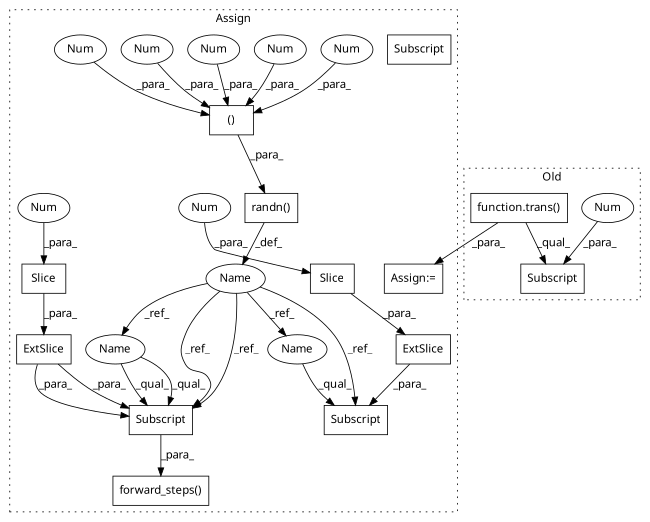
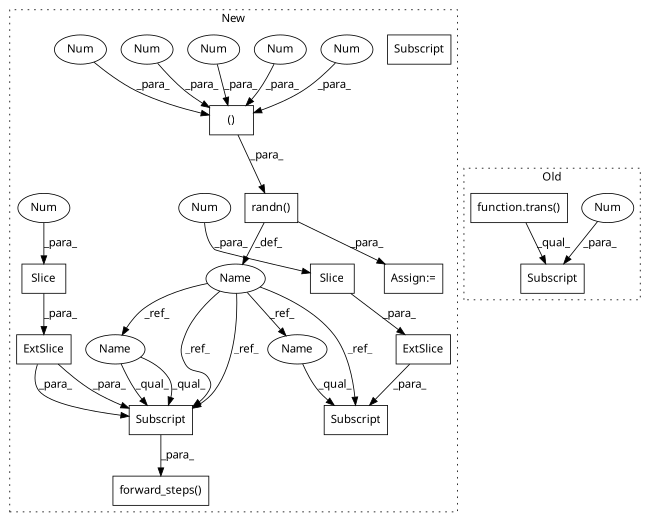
cluster "Assign": label "Assign" -> "New"
edge "function.trans()" -> "Assign:=": now "randn()" -> "Assign:="
